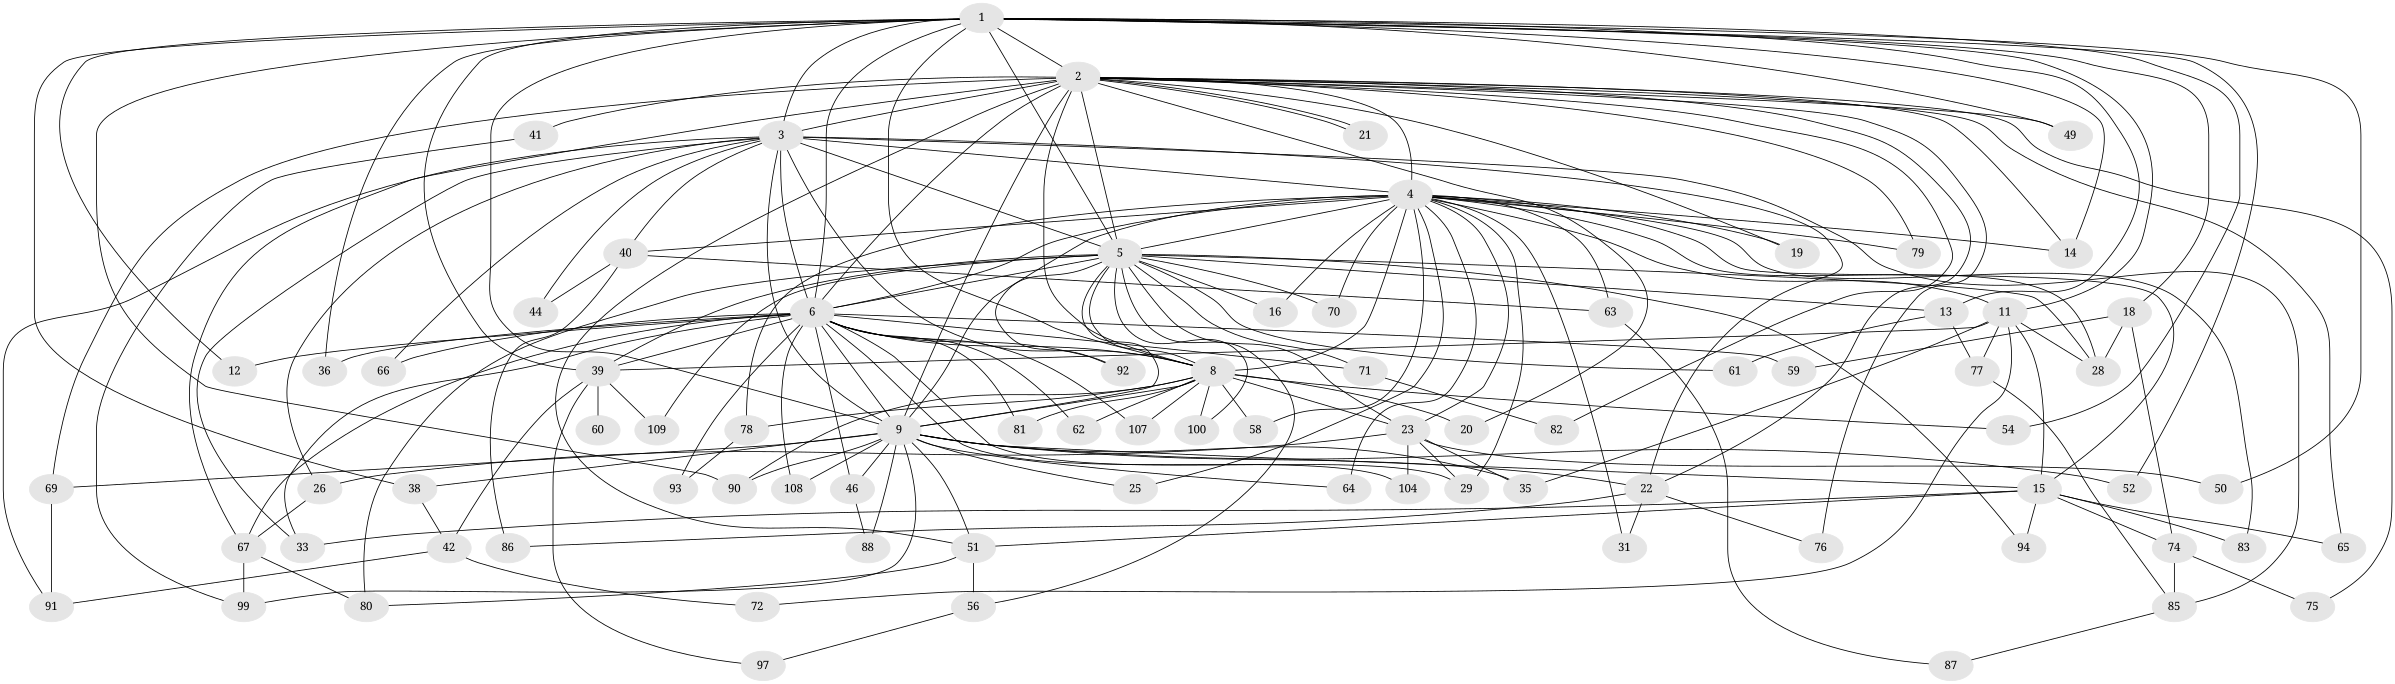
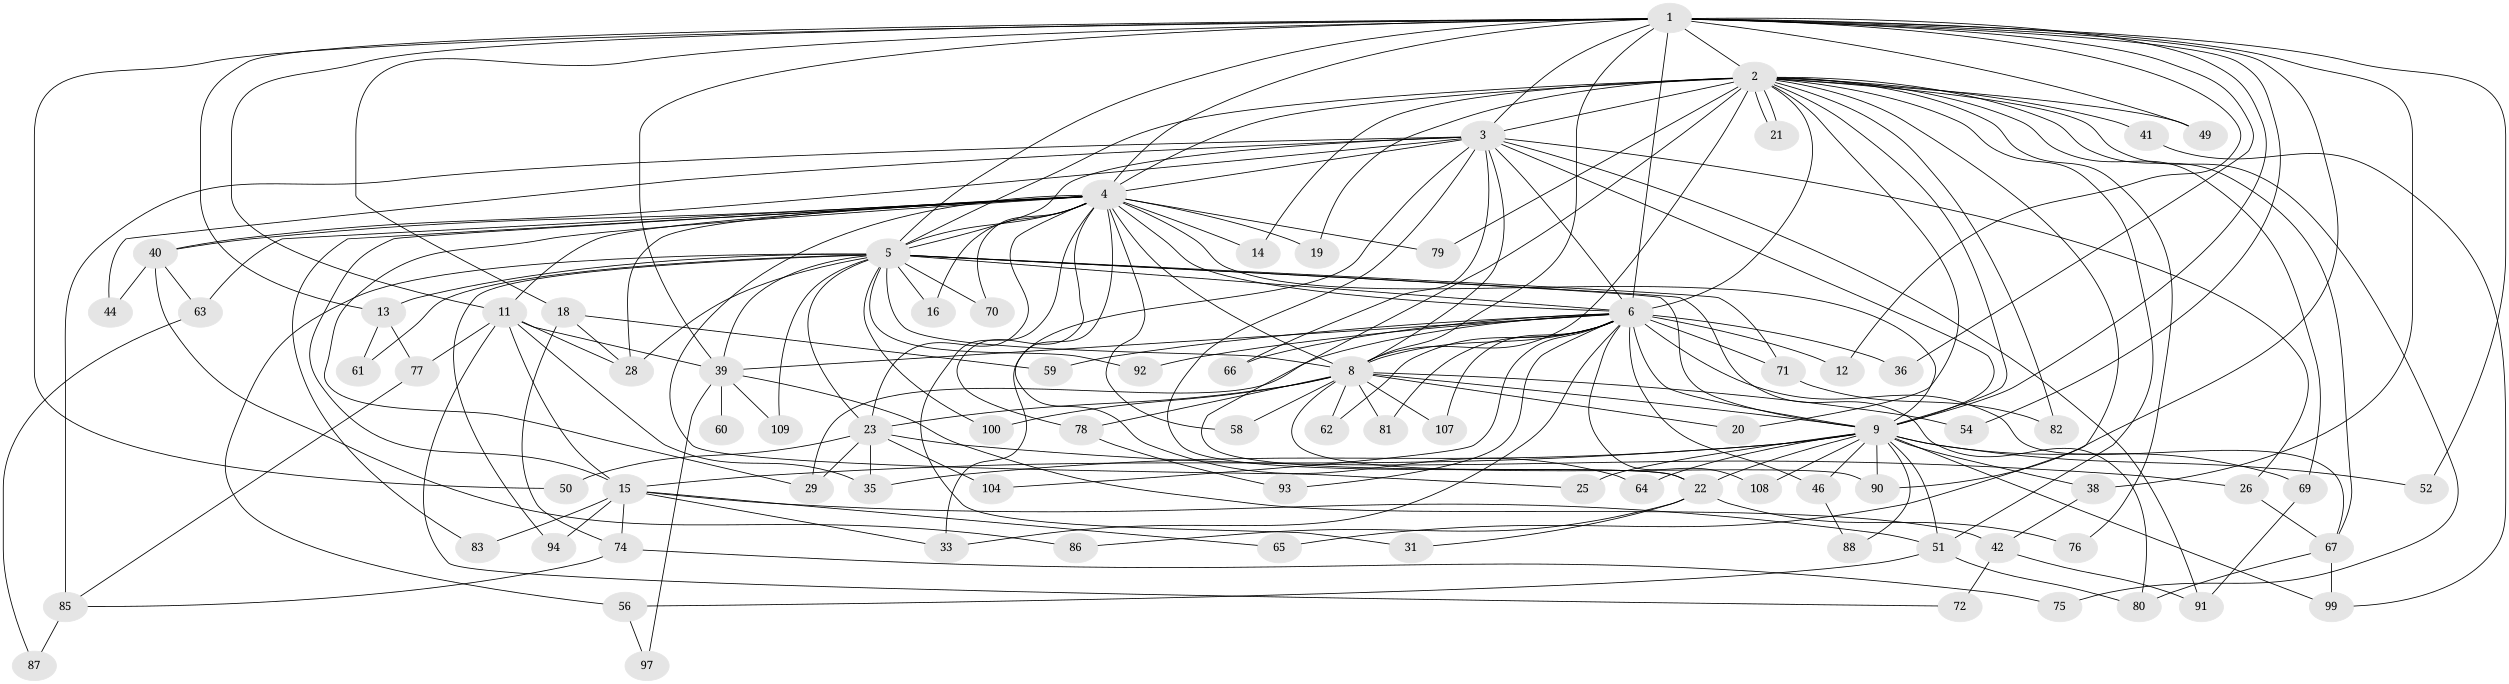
edge "1" -- "14": now "1" -- "4"
